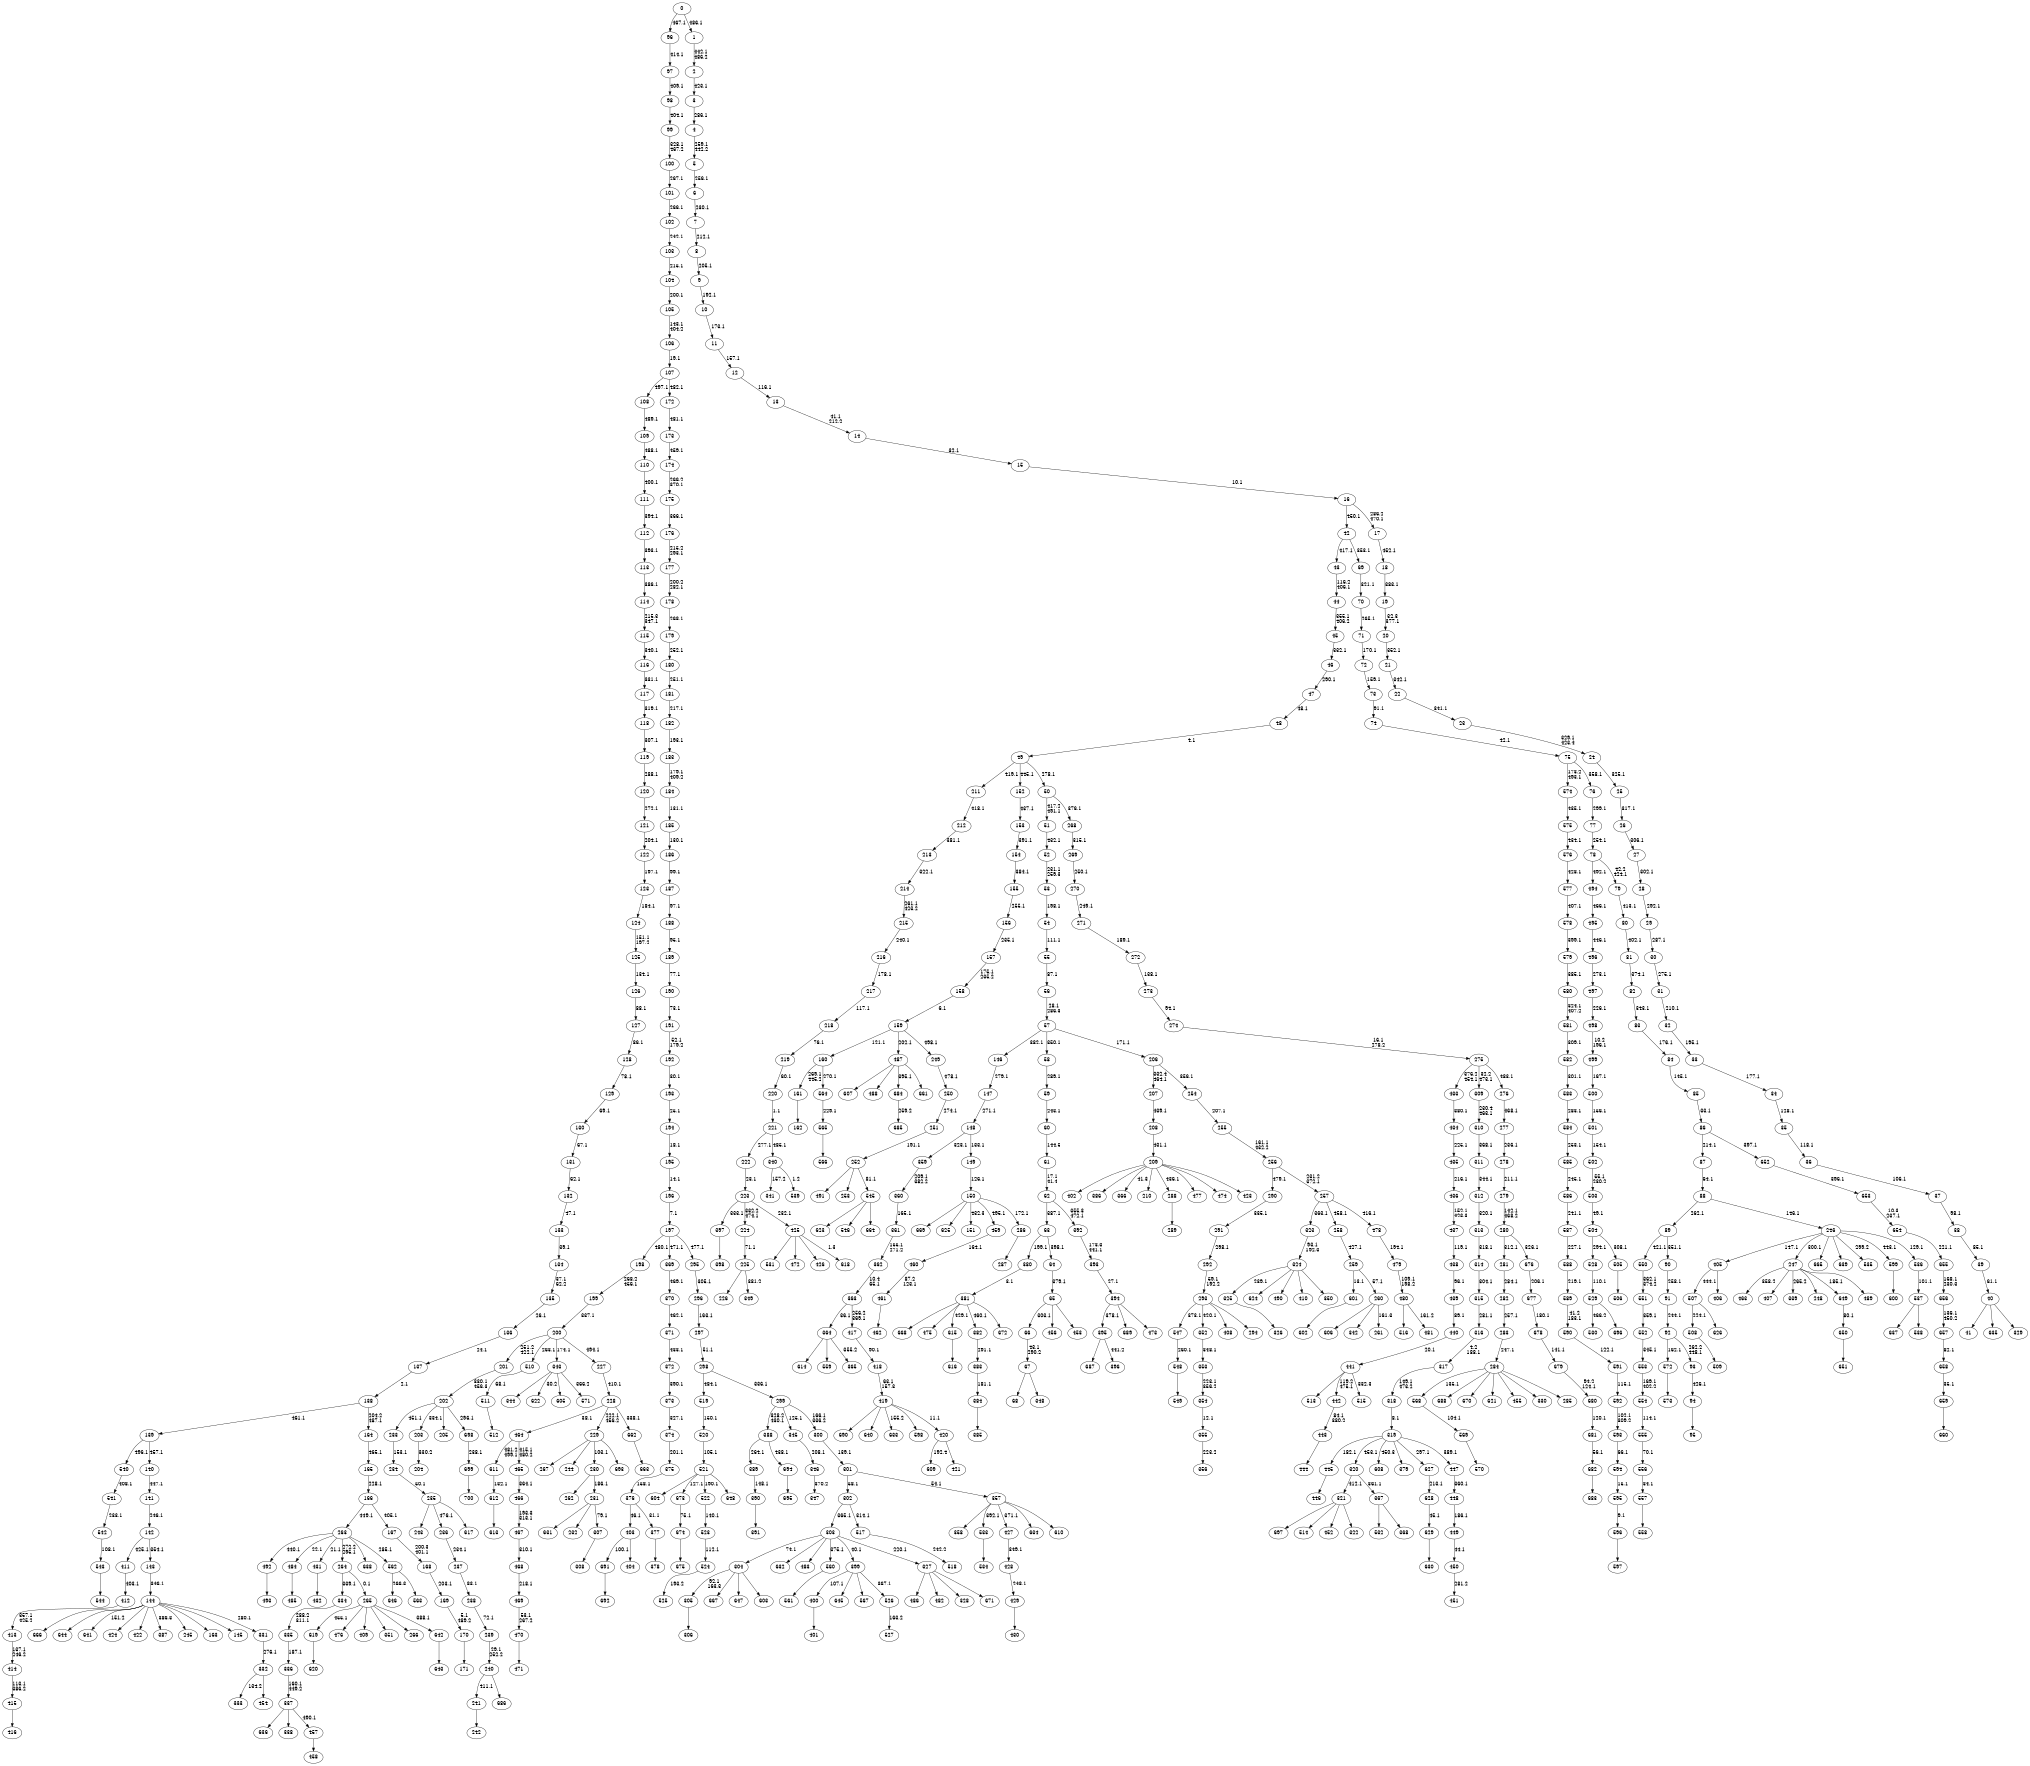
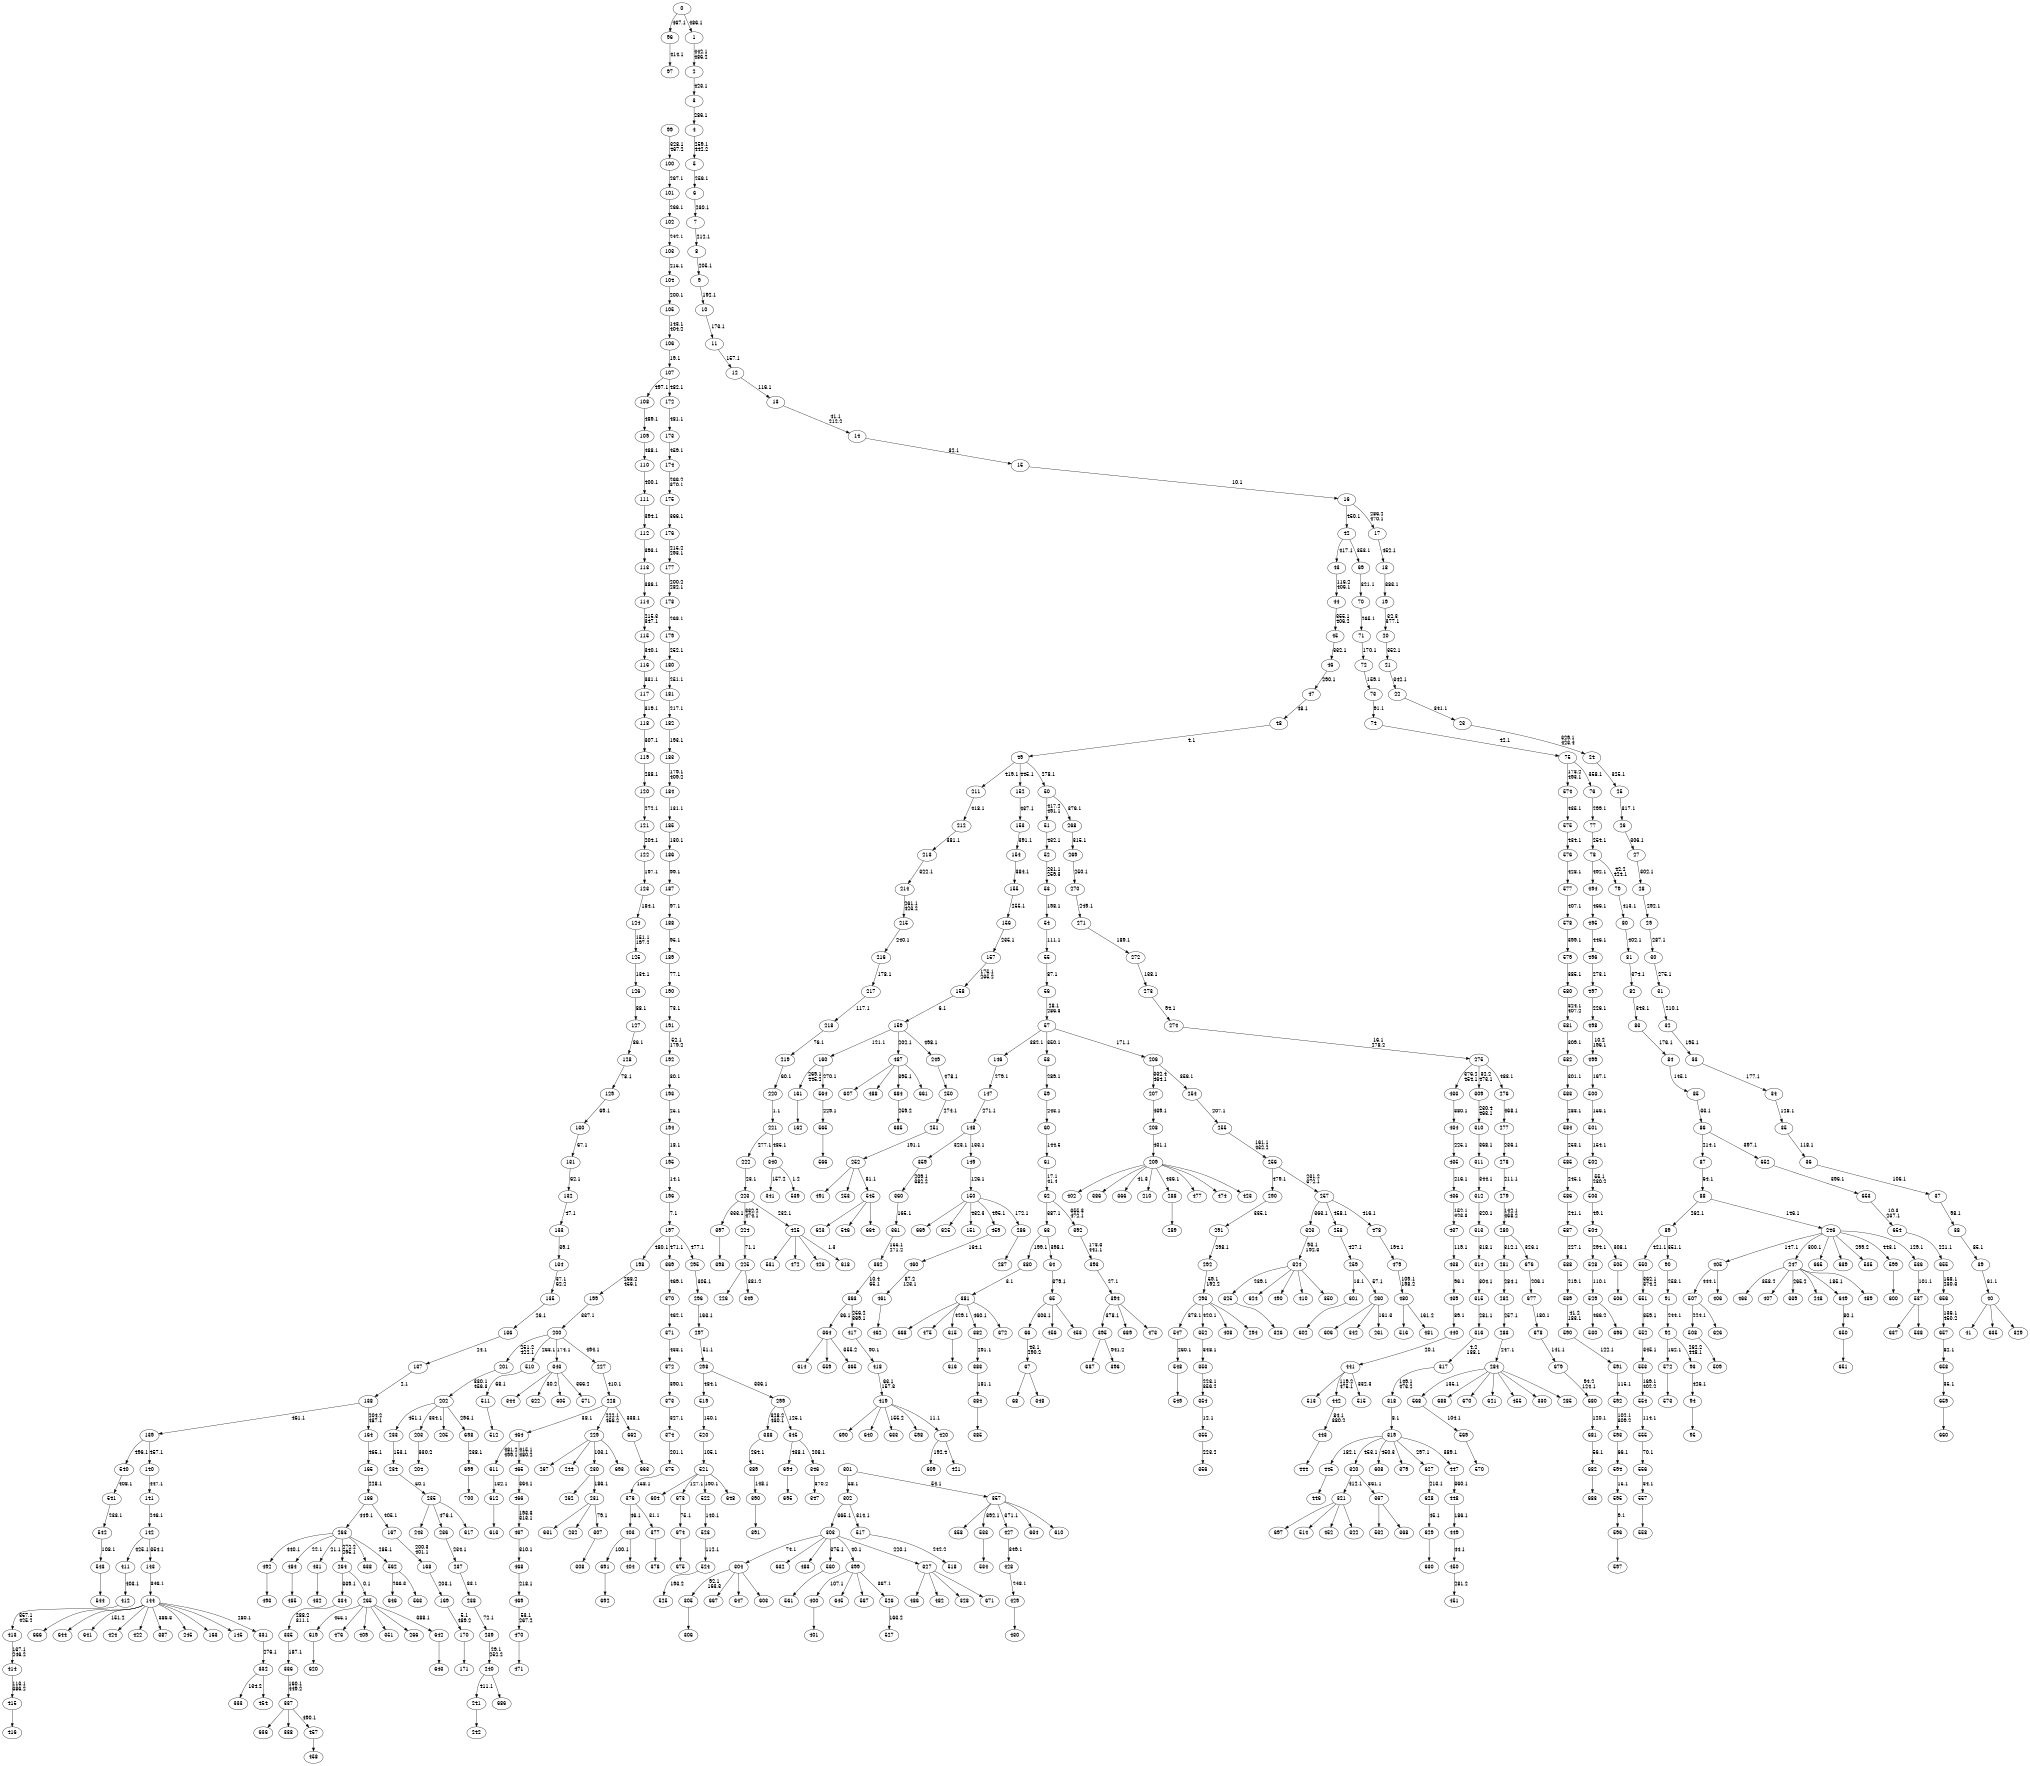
node "98": removed
edge "395" -> "396": label "441,2" -> "941,2"
node "300": removed
edge "388" -> "694": now "345" -> "694"
